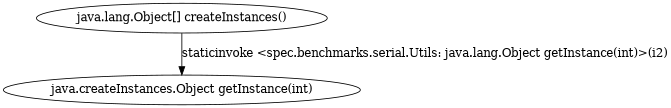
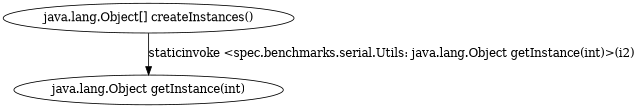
node "java.createInstances.Object getInstance(int)": label "java.createInstances.Object getInstance(int)" -> "java.lang.Object getInstance(int)"
